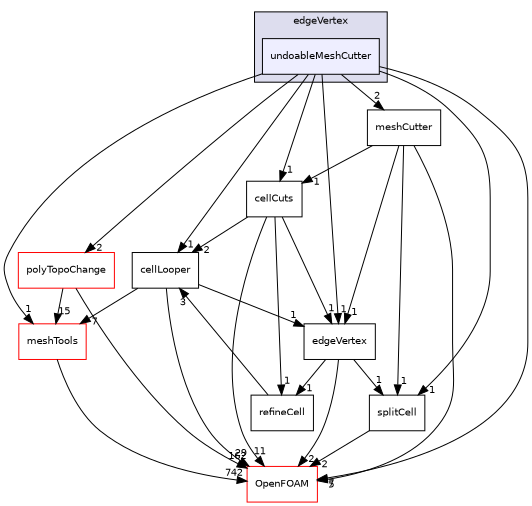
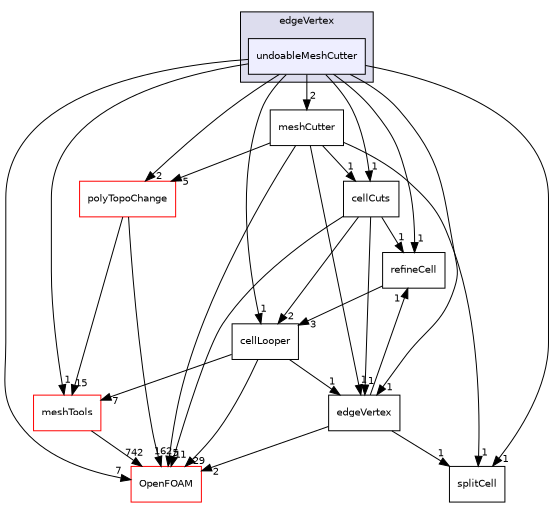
edge "undoableMeshCutter" -> "refineCell": added
edge "meshCutter" -> "polyTopoChange": added
edge "splitCell" -> "OpenFOAM": removed
